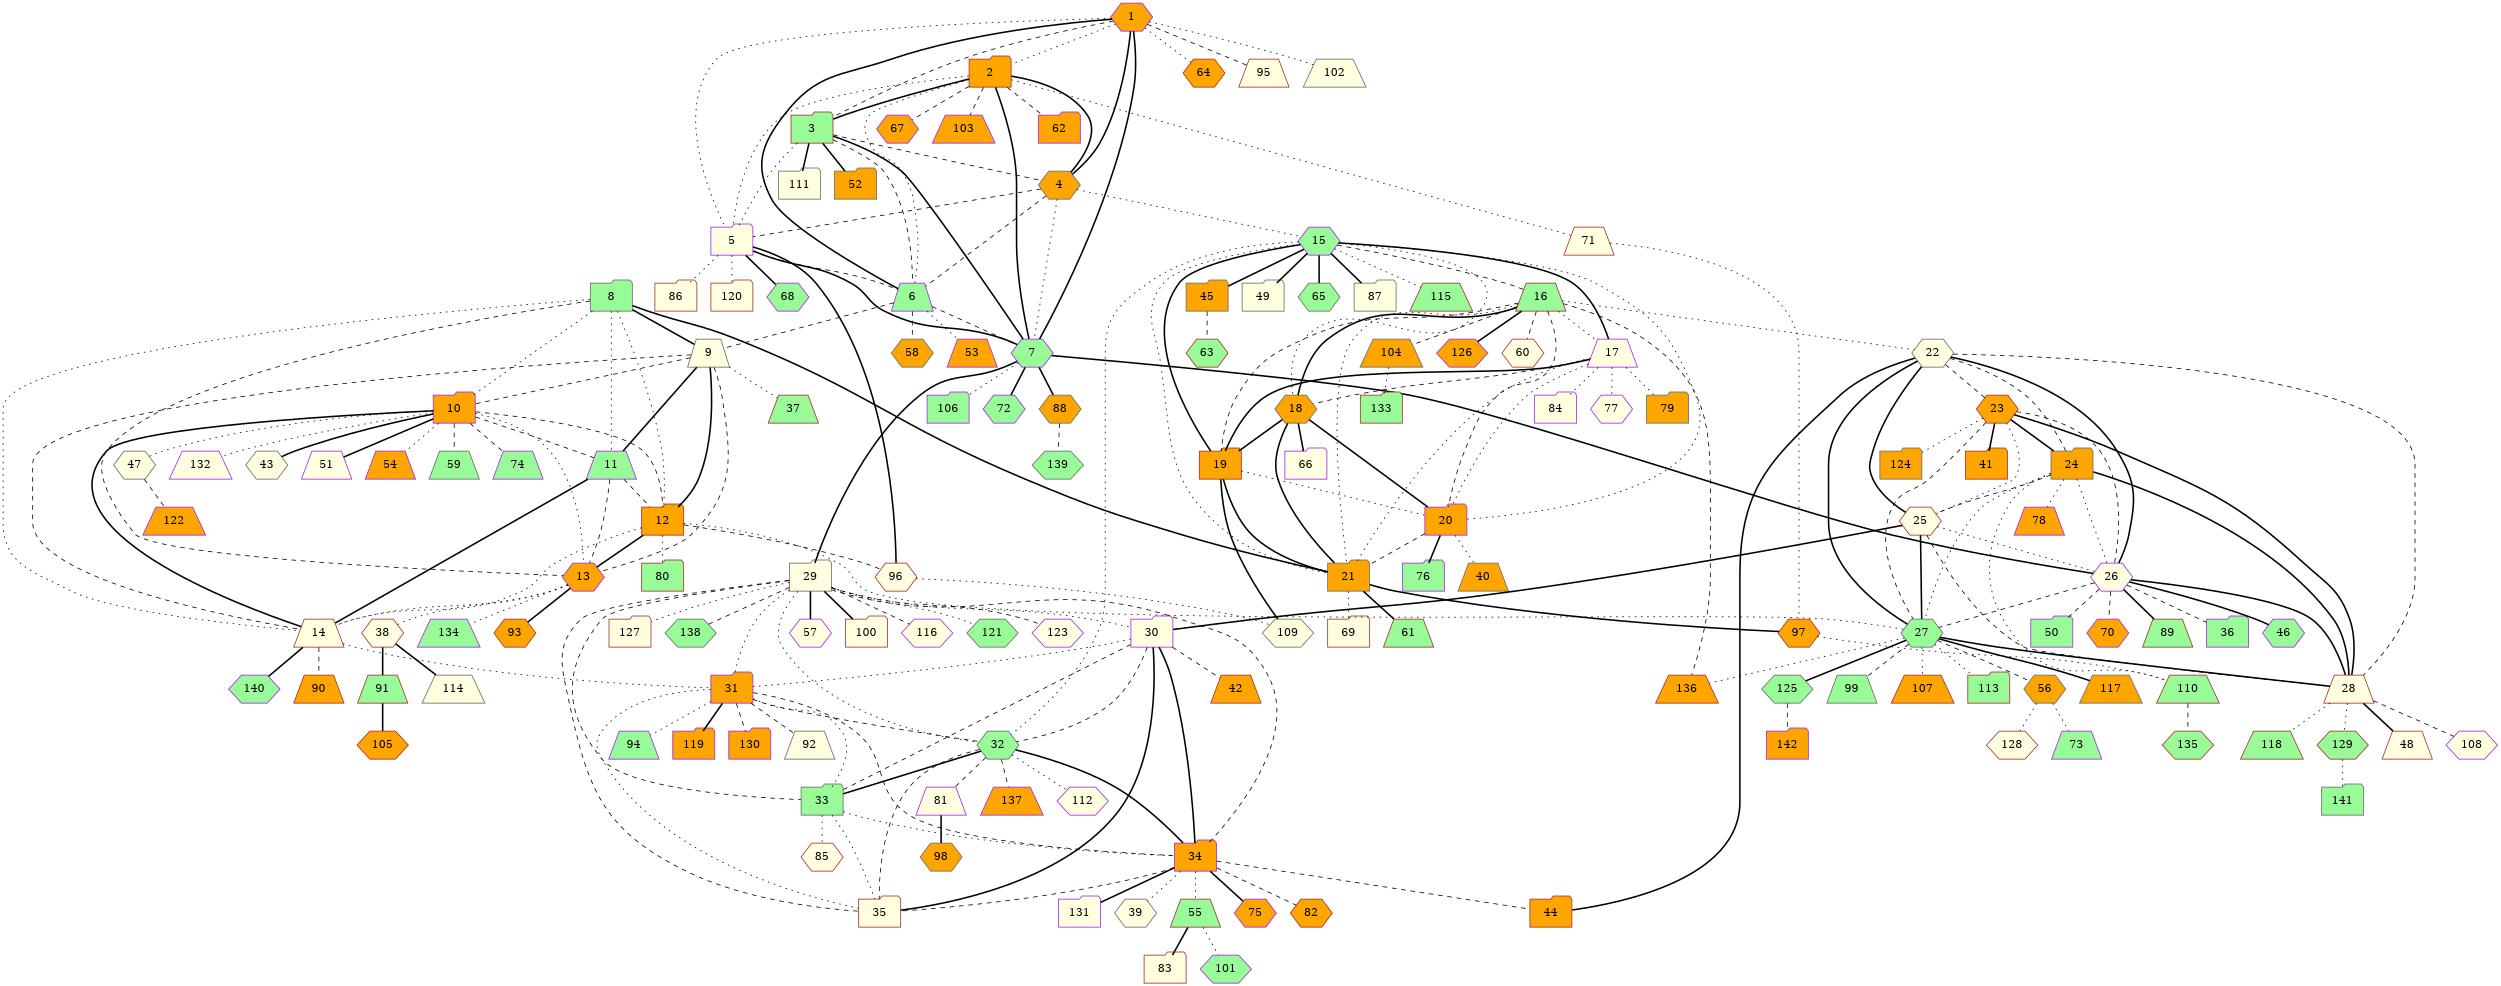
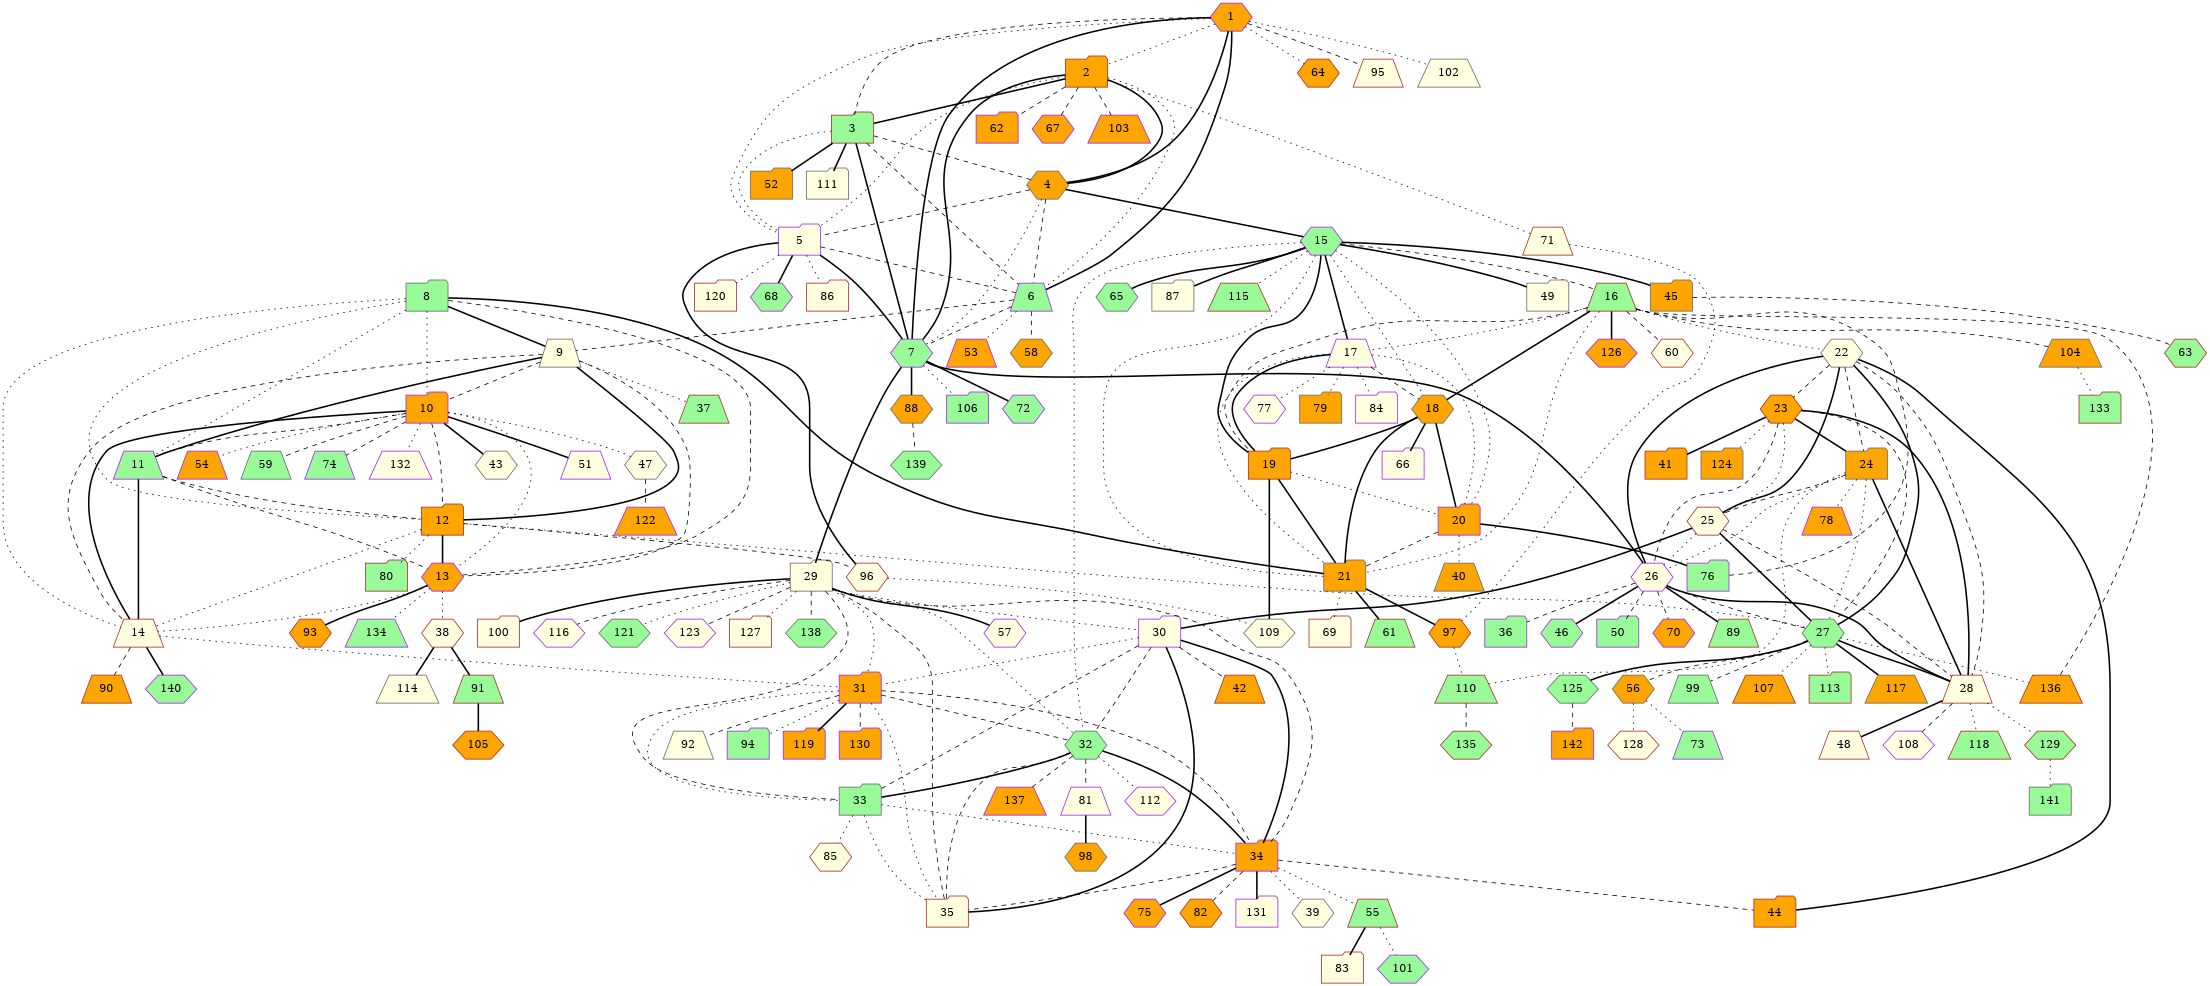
edge "4" -- "15": style dotted -> bold
edge "16" -- "20": now "16" -- "76"
node "94": shape trapezium -> folder
